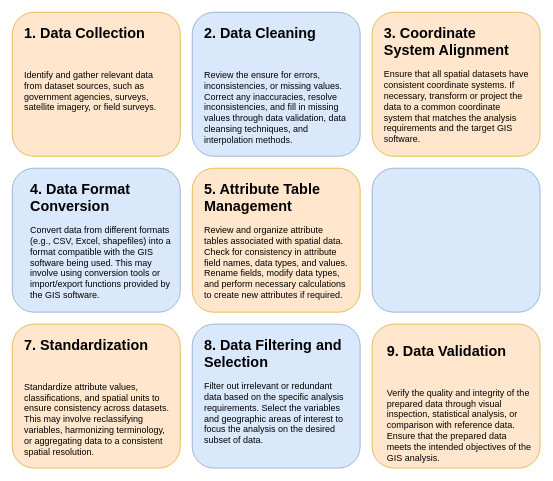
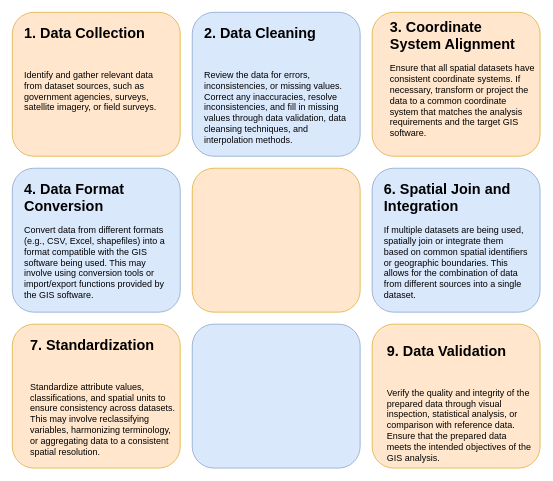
node "2. Data Cleaning Review the ensure for errors, inconsistencies, or missing values. Correct any inaccuracies, resolve inconsistencies, and fill in missing values through data validation, data cleansing techniques, and interpolation methods.": label "2. Data Cleaning Review the ensure for errors, inconsistencies, or missing values. Correct any inaccuracies, resolve inconsistencies, and fill in missing values through data validation, data cleansing techniques, and interpolation methods." -> "2. Data Cleaning Review the data for errors, inconsistencies, or missing values. Correct any inaccuracies, resolve inconsistencies, and fill in missing values through data validation, data cleansing techniques, and interpolation methods."
node "3. Coordinate System Alignment Ensure that all spatial datasets have consistent coordinate systems. If necessary, transform or project the data to a common coordinate system that matches the analysis requirements and the target GIS software.": moved (456, 84) -> (462, 78)
node "4. Data Format Conversion Convert data from different formats (e.g., CSV, Excel, shapefiles) into a format compatible with the GIS software being used. This may involve using conversion tools or import/export functions provided by the GIS software.": moved (102, 240) -> (96, 240)
node "5. Attribute Table Management Review and organize attribute tables associated with spatial data. Check for consistency in attribute field names, data types, and values. Rename fields, modify data types, and perform necessary calculations to create new attributes if required.": removed
node "6. Spatial Join and Integration If multiple datasets are being used, spatially join or integrate them based on common spatial identifiers or geographic boundaries. This allows for the combination of data from different sources into a single dataset.": added
node "7. Standardization Standardize attribute values, classifications, and spatial units to ensure consistency across datasets. This may involve reclassifying variables, harmonizing terminology, or aggregating data to a consistent spatial resolution.": moved (96, 396) -> (102, 396)
node "8. Data Filtering and Selection Filter out irrelevant or redundant data based on the specific analysis requirements. Select the variables and geographic areas of interest to focus the analysis on the desired subset of data.": removed
